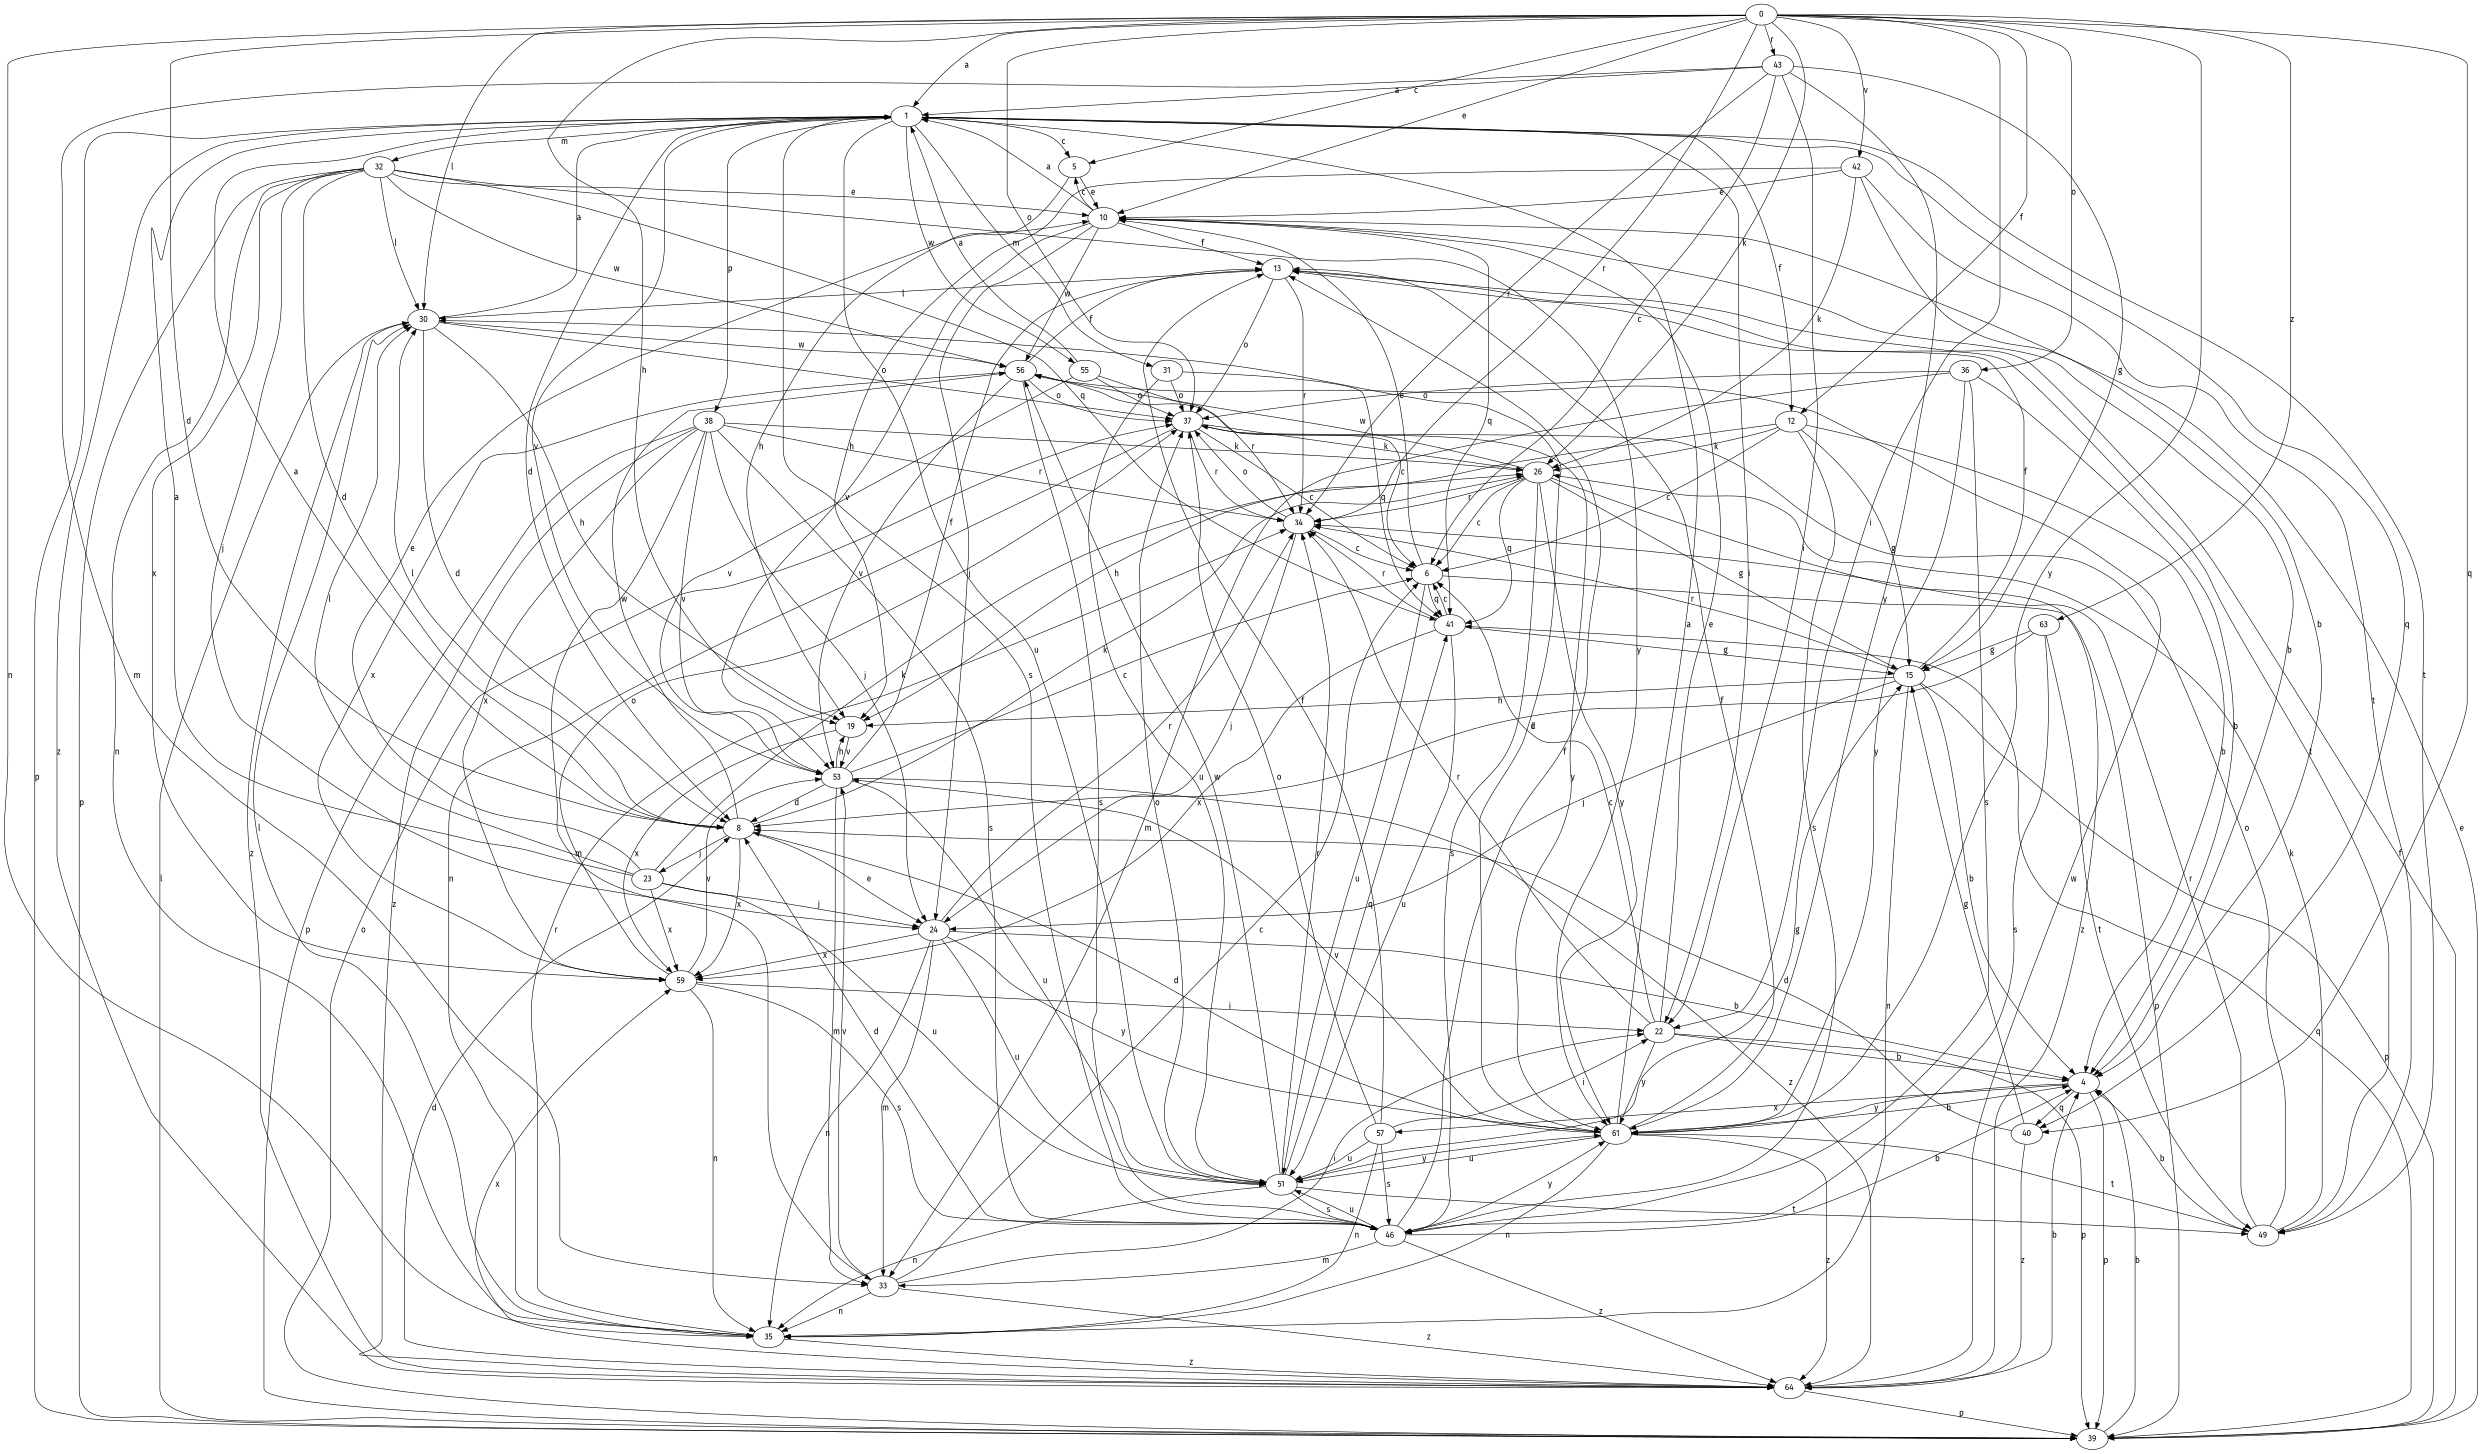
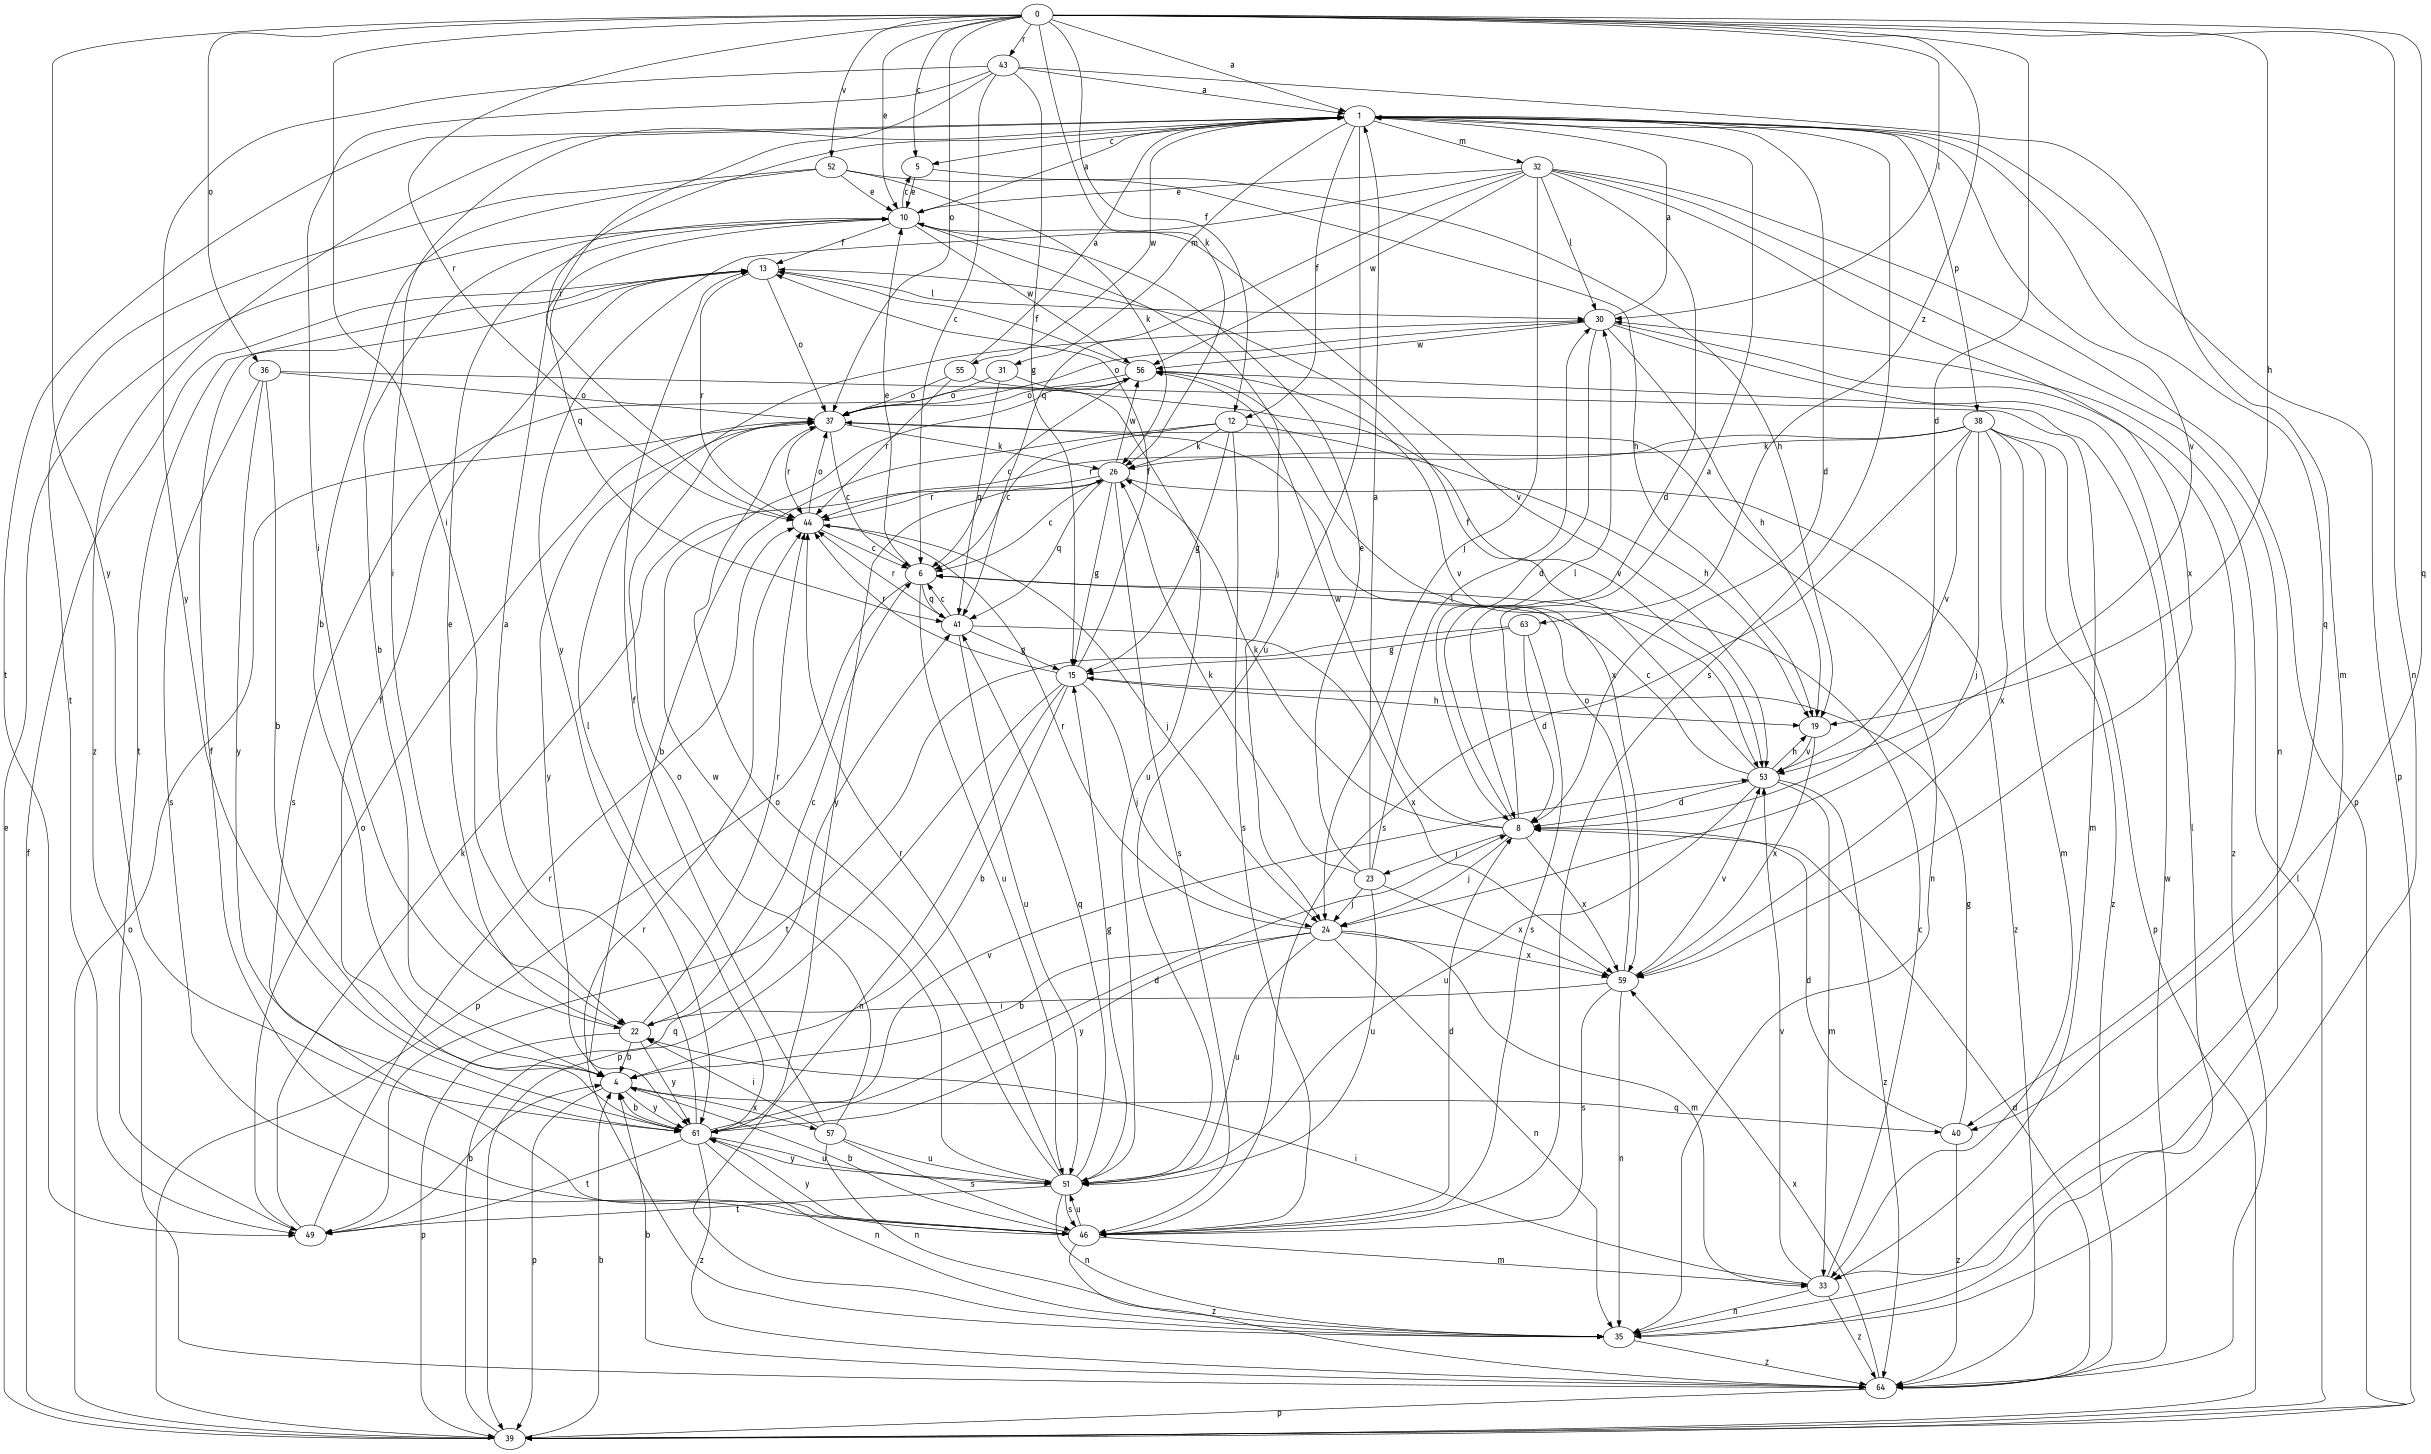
node "42": label "42" -> "52"
node "34": label "34" -> "44"
edge "8" -> "24": label "e" -> "j"
edge "35" -> "30": reversed
